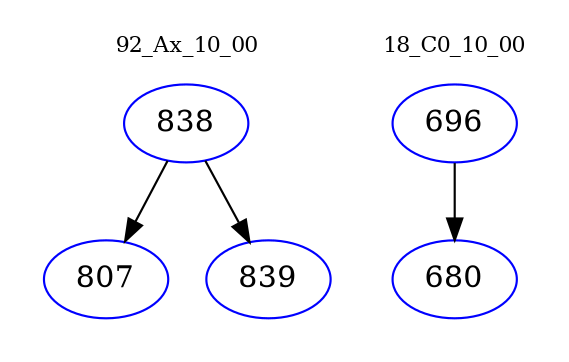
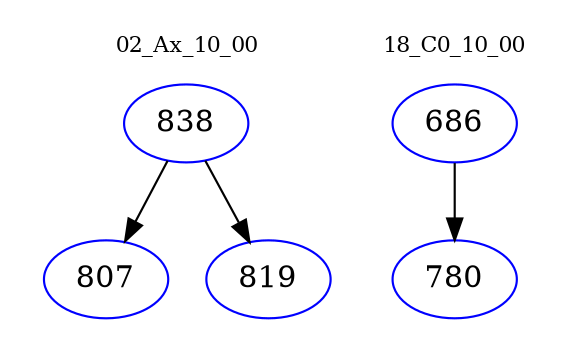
cluster "92_Ax_10_00": label "92_Ax_10_00" -> "02_Ax_10_00"
node "696": label "696" -> "686"
node "839": label "839" -> "819"
node "680": label "680" -> "780"
